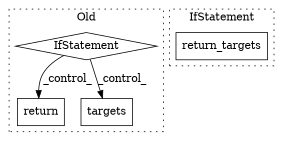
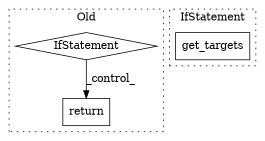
node "return_targets": label "return_targets" -> "get_targets"
node "targets": removed
